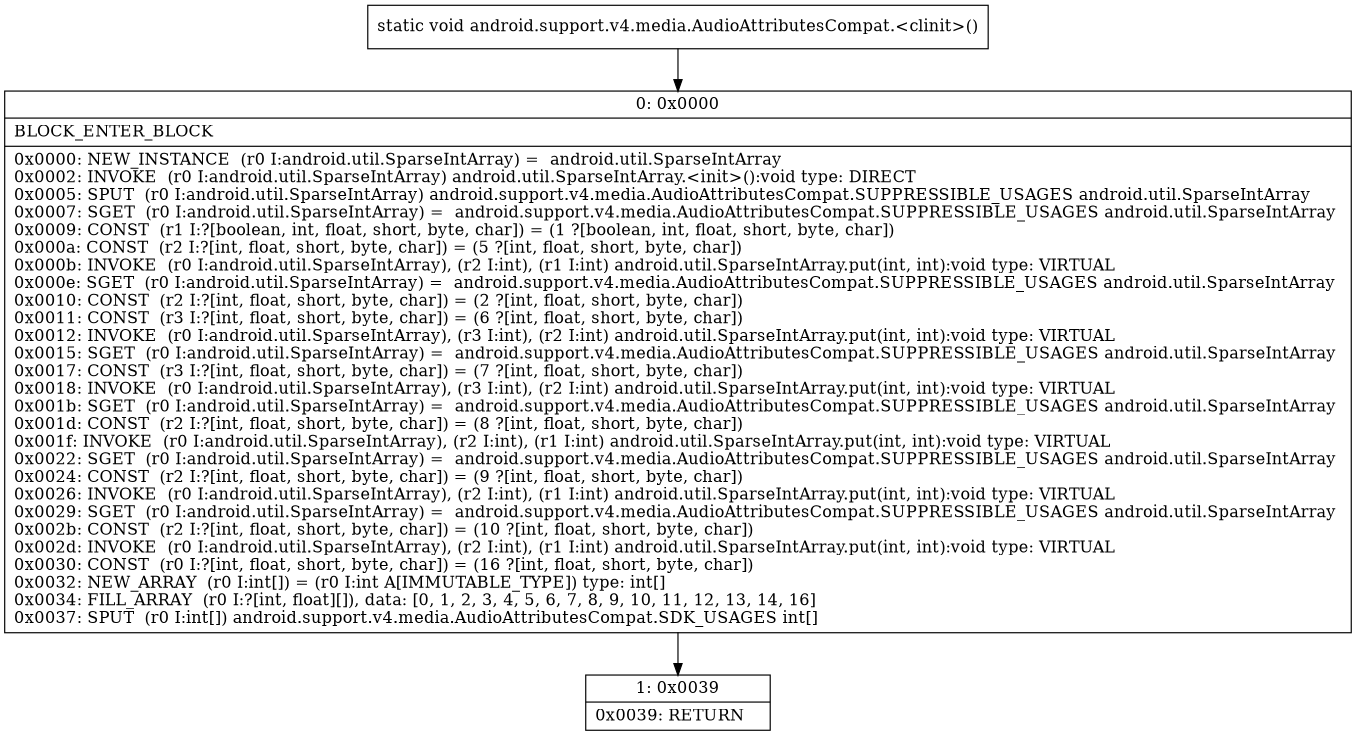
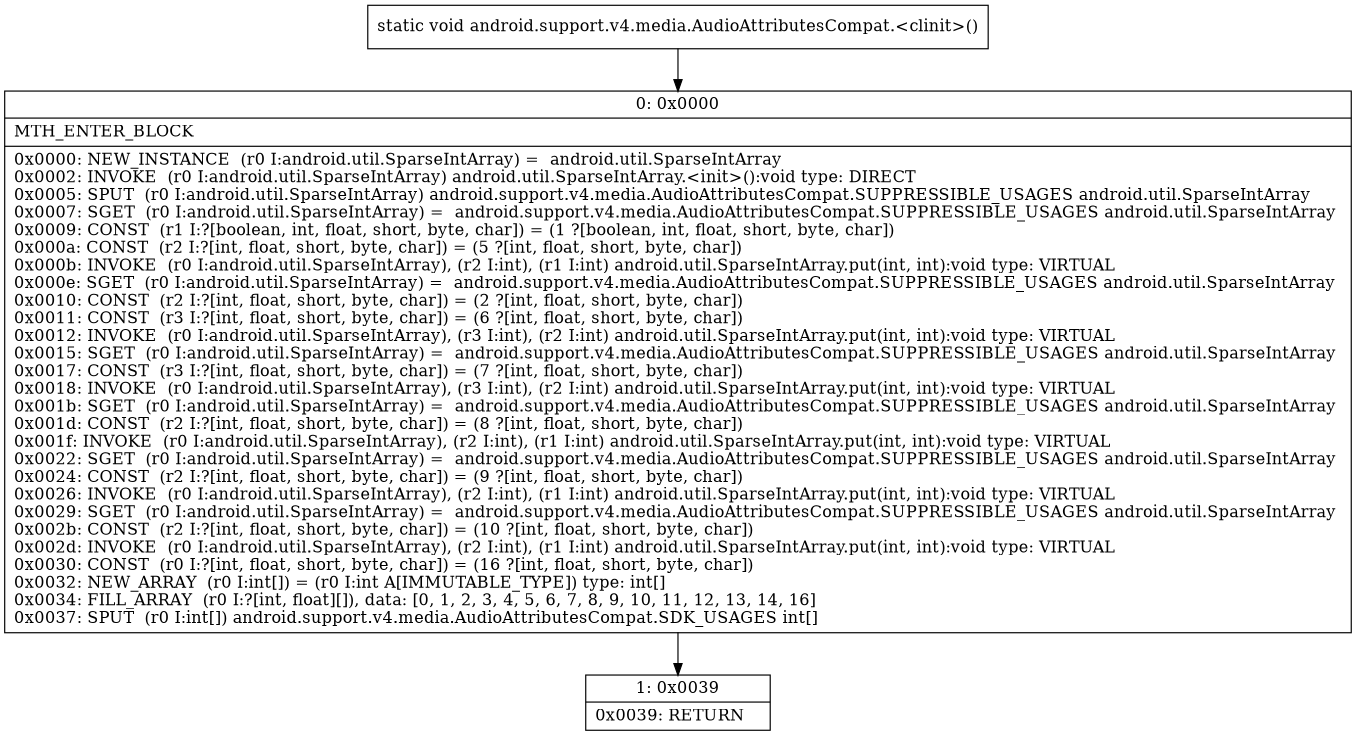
node "0: 0x0000": text "BLOCK_ENTER_BLOCK" -> "MTH_ENTER_BLOCK"
